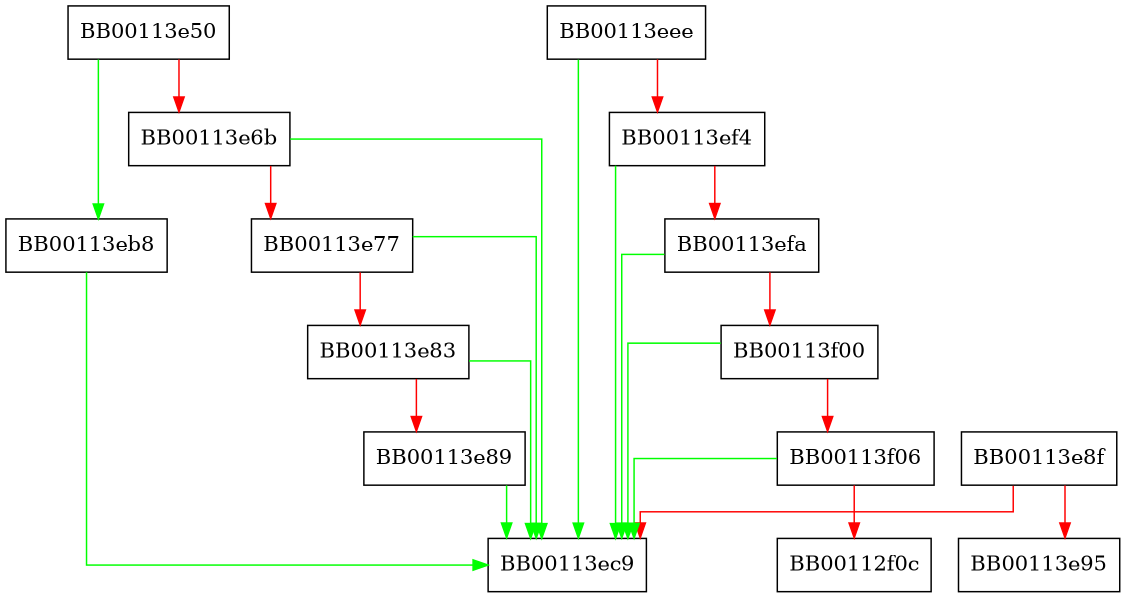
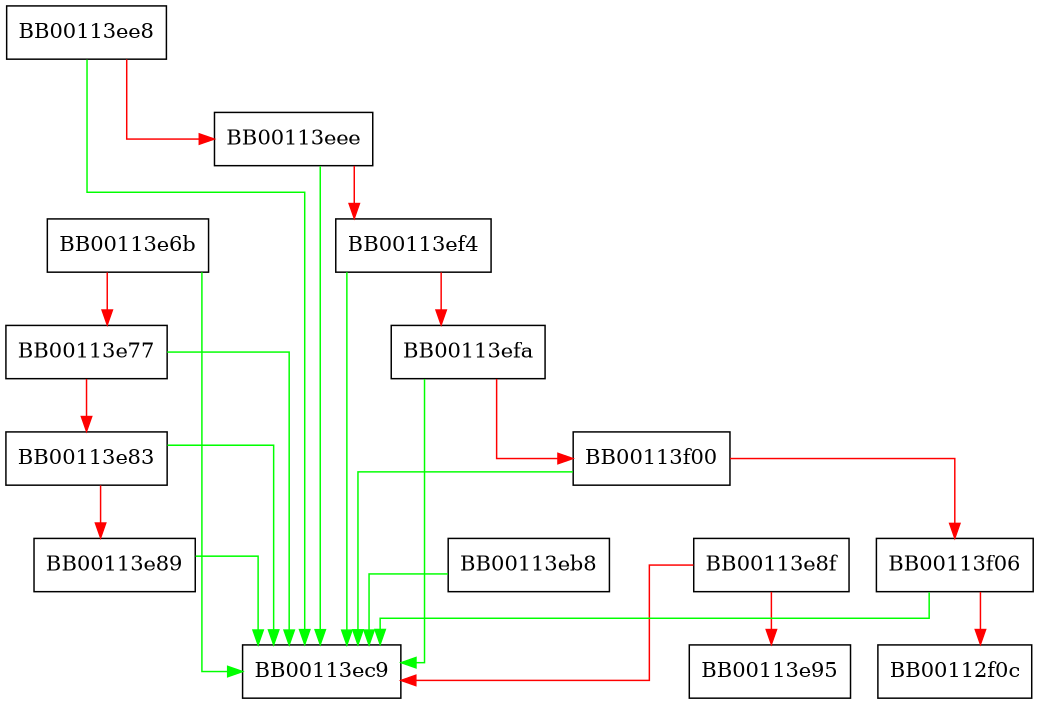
node "BB00113ee8": added
node "BB00113e50": removed
